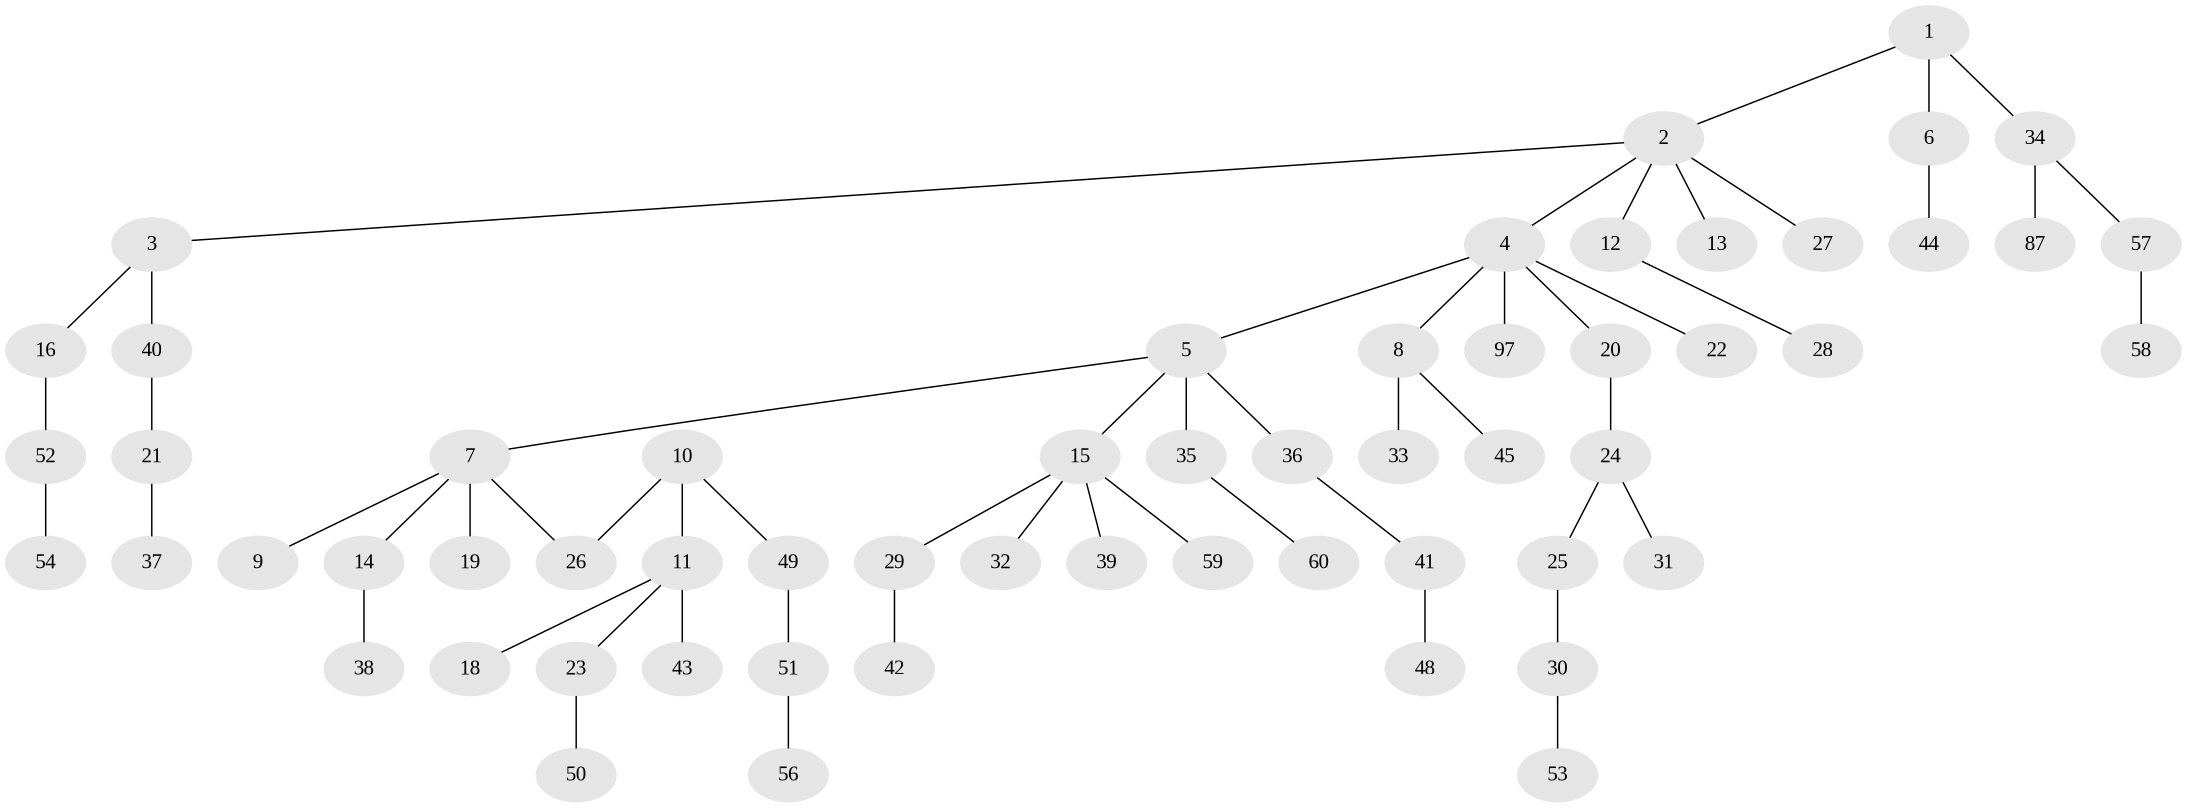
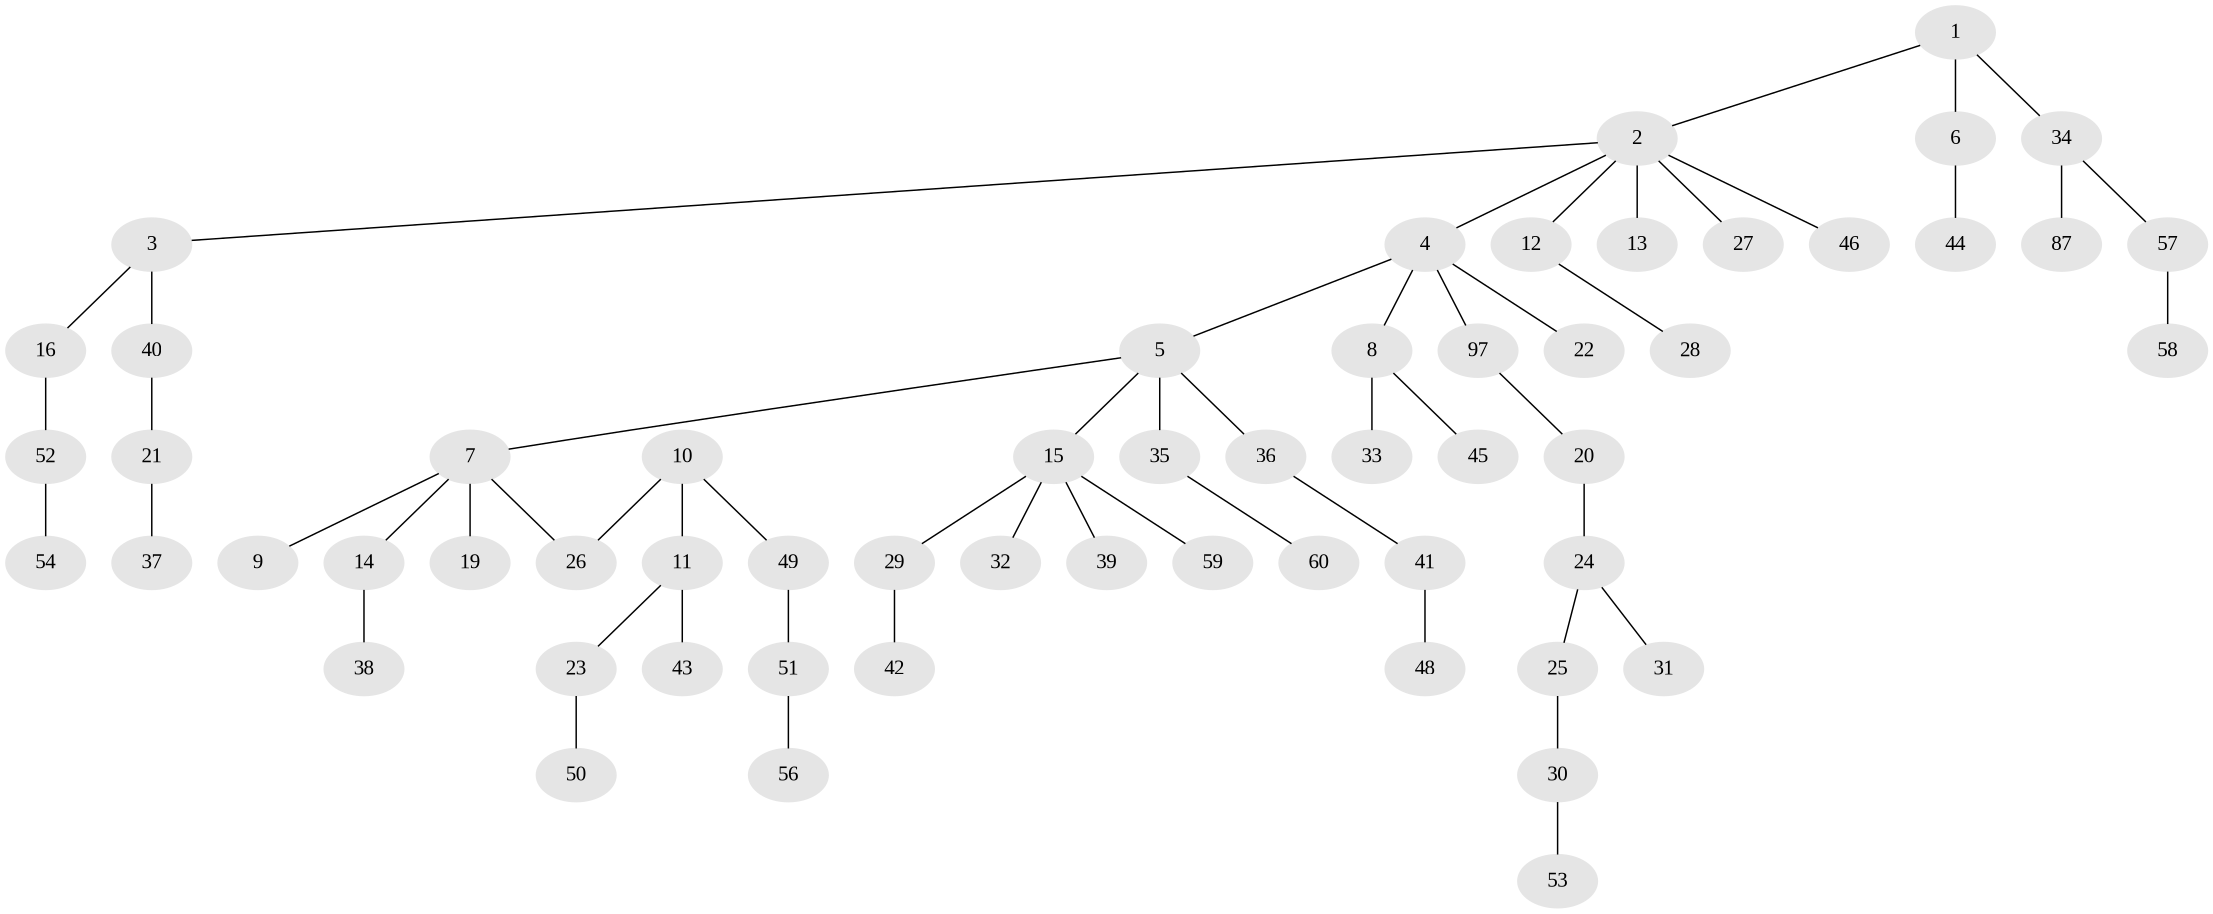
node "46": added
edge "4" -- "20": now "97" -- "20"
node "18": removed
